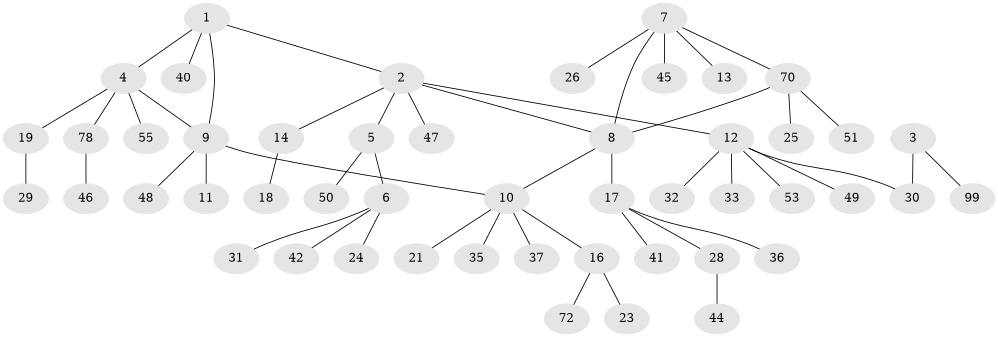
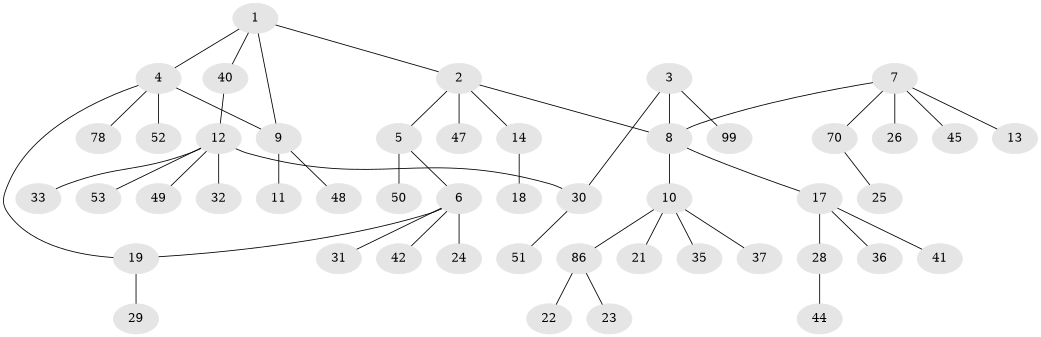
edge "2" -- "12": now "40" -- "12"
edge "70" -- "51": now "30" -- "51"
edge "70" -- "8": now "3" -- "8"
node "55": label "55" -> "52"
edge "9" -- "10": removed
node "46": removed
edge "6" -- "19": added
node "16": label "16" -> "86"
node "72": label "72" -> "22"
